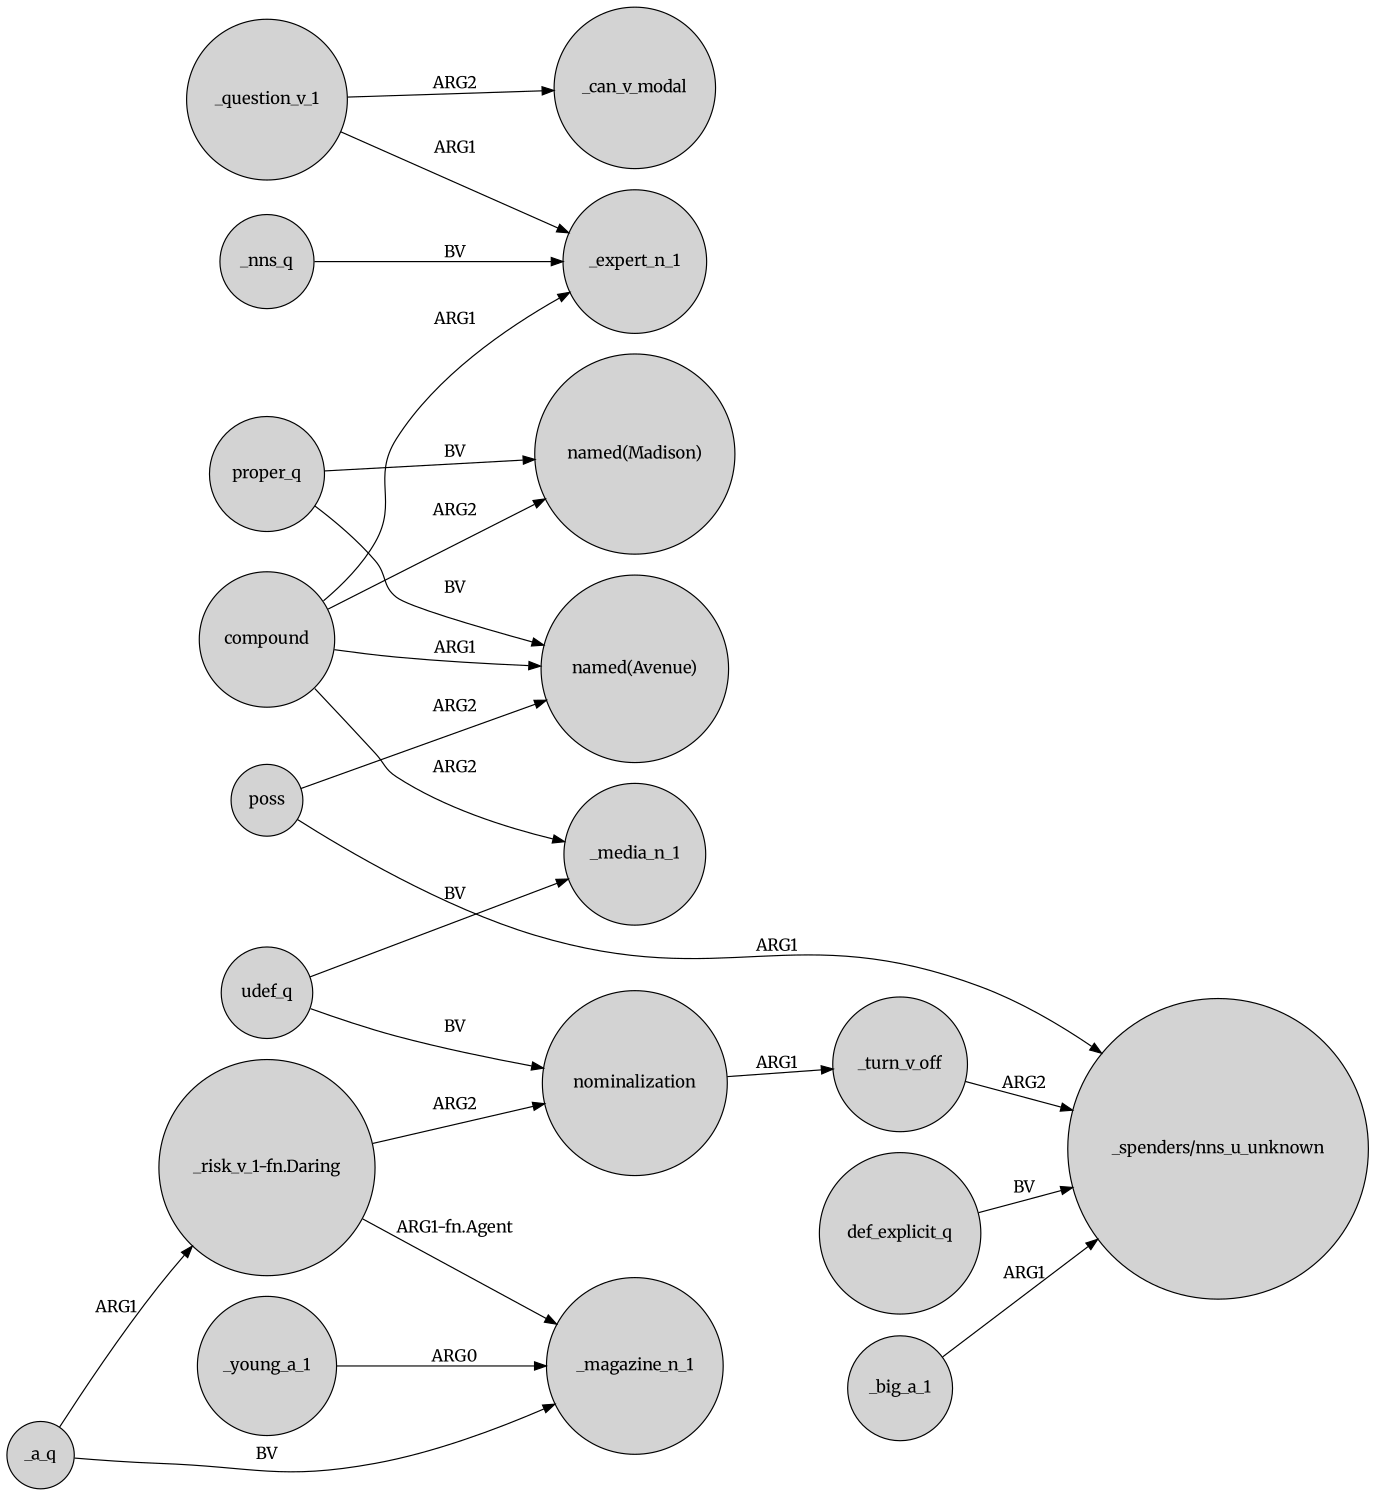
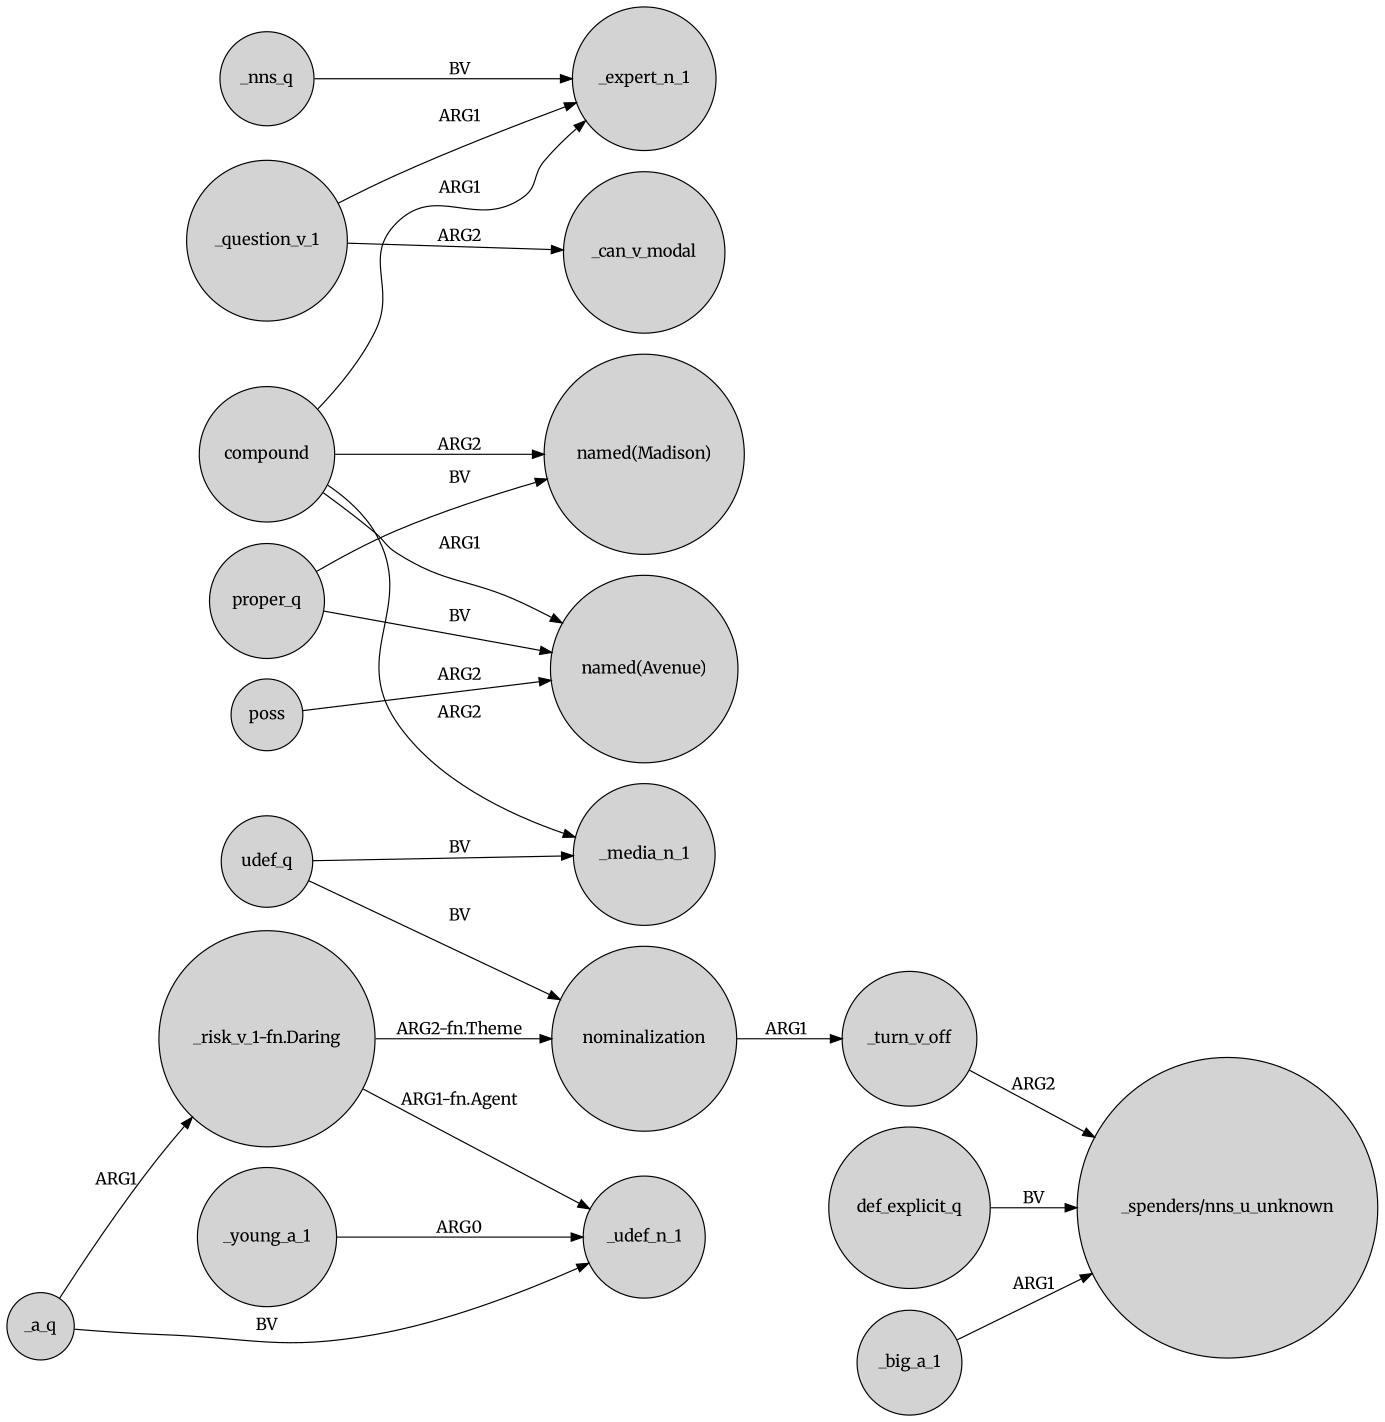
edge "poss" -> "_spenders/nns_u_unknown": removed, label "ARG1"
edge "_risk_v_1-fn.Daring" -> "nominalization": label "ARG2" -> "ARG2-fn.Theme"
node "_magazine_n_1": label "_magazine_n_1" -> "_udef_n_1"
